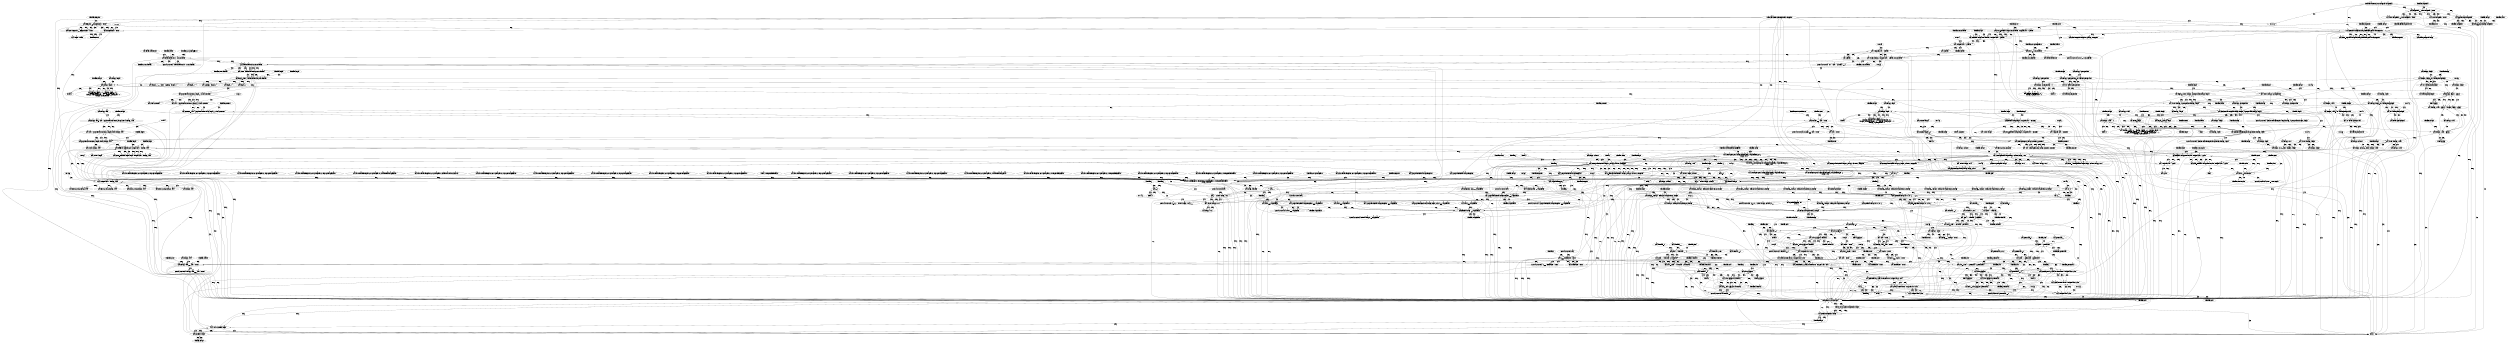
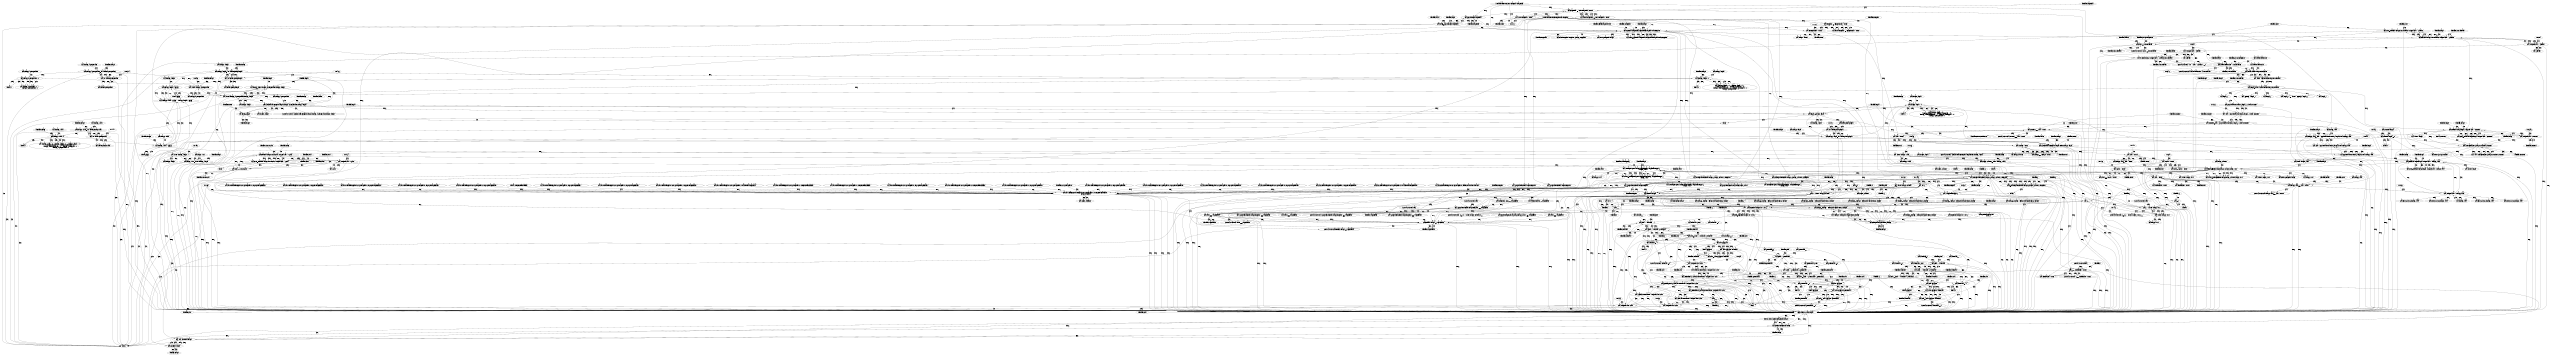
edge "(MethodParameterIn,ExceptionInfo *exception)" -> "(Call,InheritException(exception,&image->exception))": removed, label "DDG:"
edge "(Call,MSBOrderLong((unsigned char *) &header,sz_XWDheader))" -> "(Call,header.header_size-sz_XWDheader)": now "(Call,MSBOrderLong((unsigned char *) &header,sz_XWDheader))" -> "(Call,header.header_size < sz_XWDheader)"
node "1000504": added
node "(Call,sizeof(*comment))": removed
edge "(Identifier,ResourceLimitError)" -> "(Call,comment == (char *) NULL)": reversed
edge "(Call,length*=ximage->depth)" -> "(Call,CheckOverflowException(length,extent,ximage->depth))": now "(Call,length*=ximage->depth)" -> "(Call,header.pixmap_depth)"
node "(Identifier,UnableToReadImageHeader)": label "(Identifier,UnableToReadImageHeader)" -> "(Identifier,LoadImageTag)"
edge "(Call,ReadBlob(image,length,(unsigned char *) ximage->data))" -> "(Call,ReadBlob(image,sz_XWDColor,(unsigned char *) &color))": reversed
edge "(Call,SetImageExtent(image,image->columns,image->rows))" -> "(Call,AcquireImageColormap(image,image->colors))": removed, label "DDG:"
edge "1001495" -> "(Call,(int) x)": removed, label "CFG:"
edge "(Call,&color)" -> "(Call,(unsigned char *) ximage->data)": now "(Call,ximage->data == (char *) NULL)" -> "(Call,(unsigned char *) ximage->data)"
node "1001492": removed
node "(ControlStructure,if (count != sz_XWDColor))": removed
edge "(Call,y=0)" -> "(ControlStructure,for (y=0; y < (ssize_t) image->rows; y++))": now "1001448" -> "(ControlStructure,for (y=0; y < (ssize_t) image->rows; y++))"
node "(Call,red_shift=0)": removed
edge "(Call,color=(color*65535UL)/red_mask)" -> "(ControlStructure,if (red_mask != 0))": label "DDG: " -> "AST: "
edge "(Call,ximage->height=(int) header.pixmap_height)" -> "(Call,(color*65535UL)/blue_mask)": now "(Call,ximage->height=(int) header.pixmap_height)" -> "(MethodReturn,static Image *)"
edge "(Call,CloseBlob(image))" -> "(Call,EOFBlob(image))": reversed
edge "(Call,(int) header.pixmap_height)" -> "(MethodReturn,static Image *)": added, label "DDG:"
edge "(Call,q++)" -> "(MethodReturn,static Image *)": added, label "DDG:"
